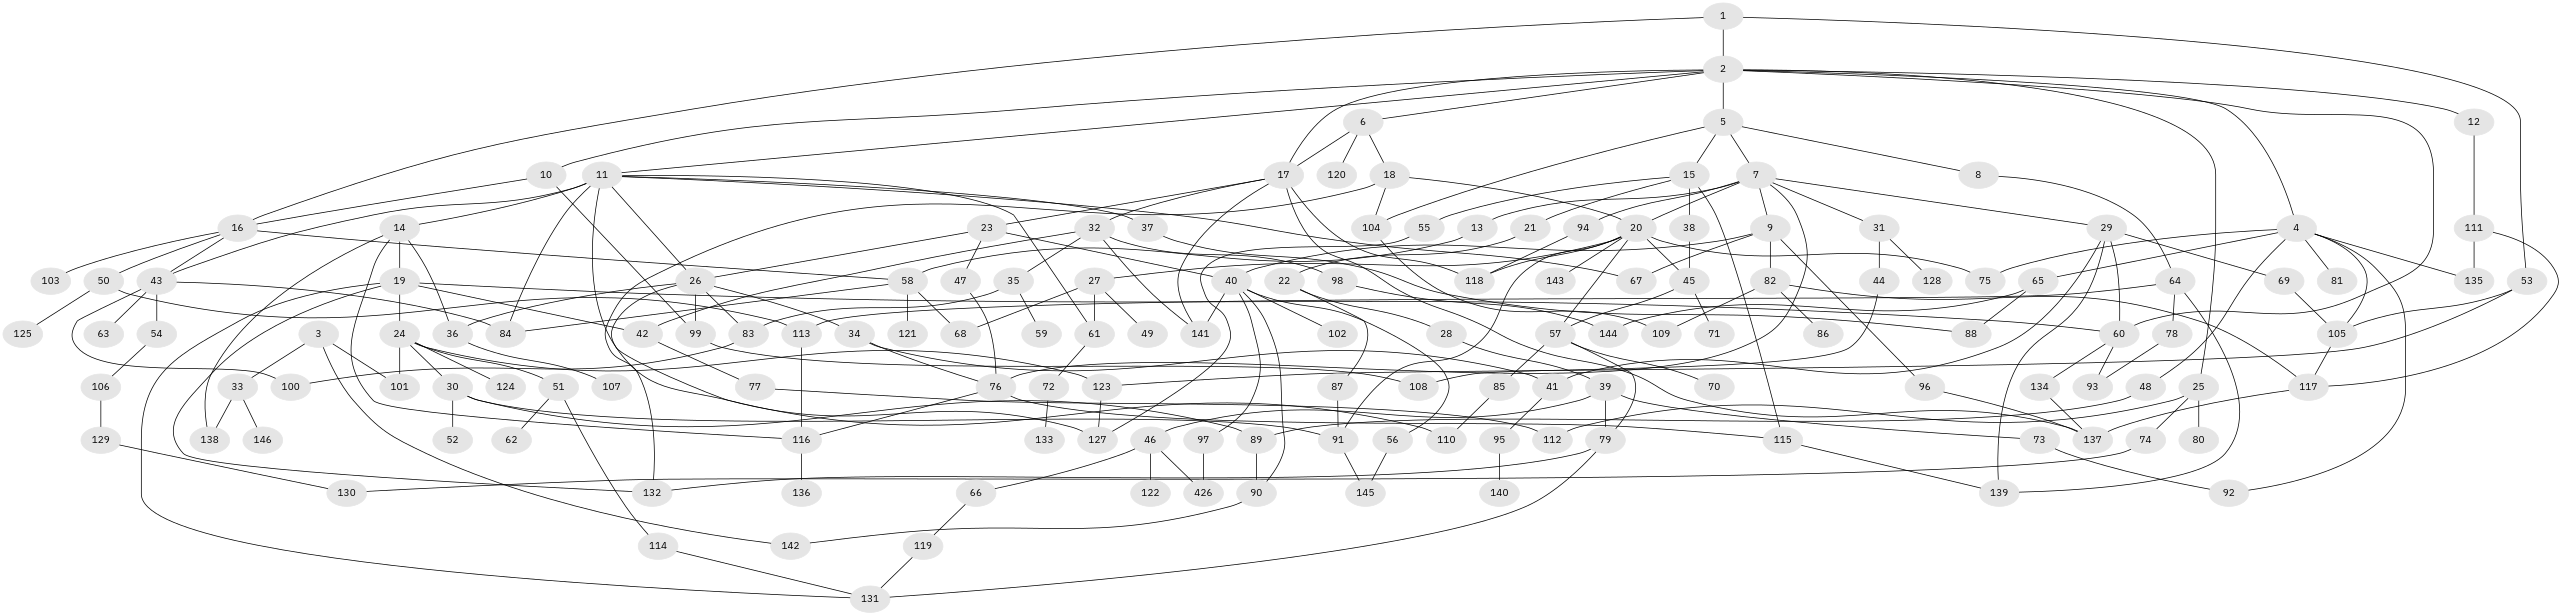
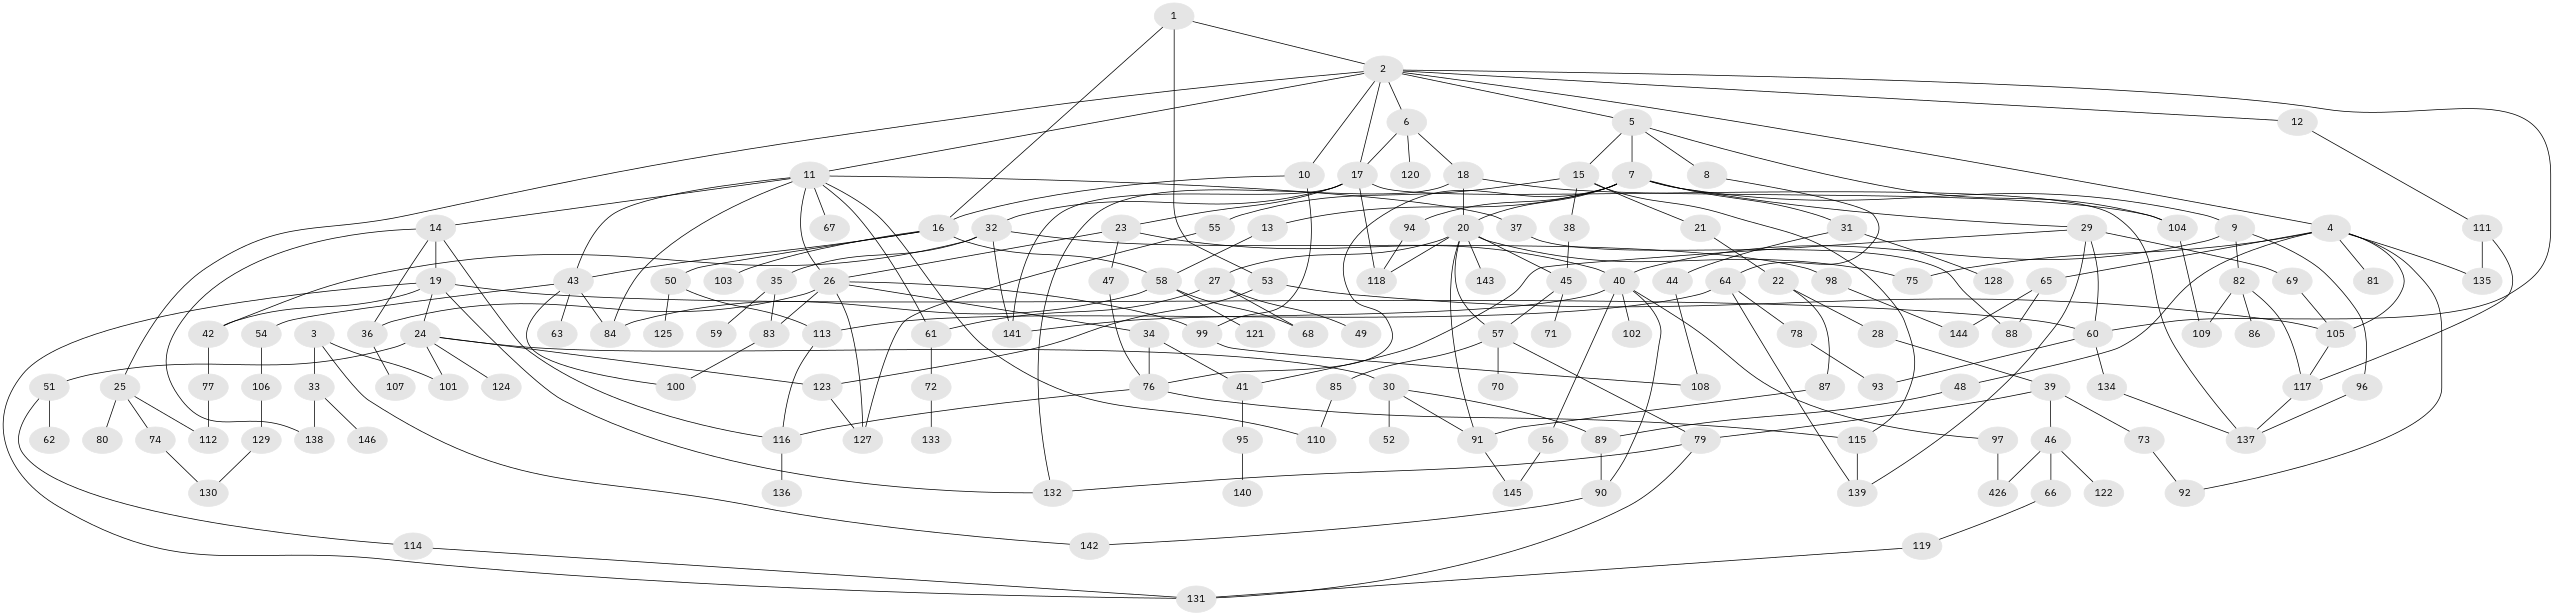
edge "9" -- "67": removed
